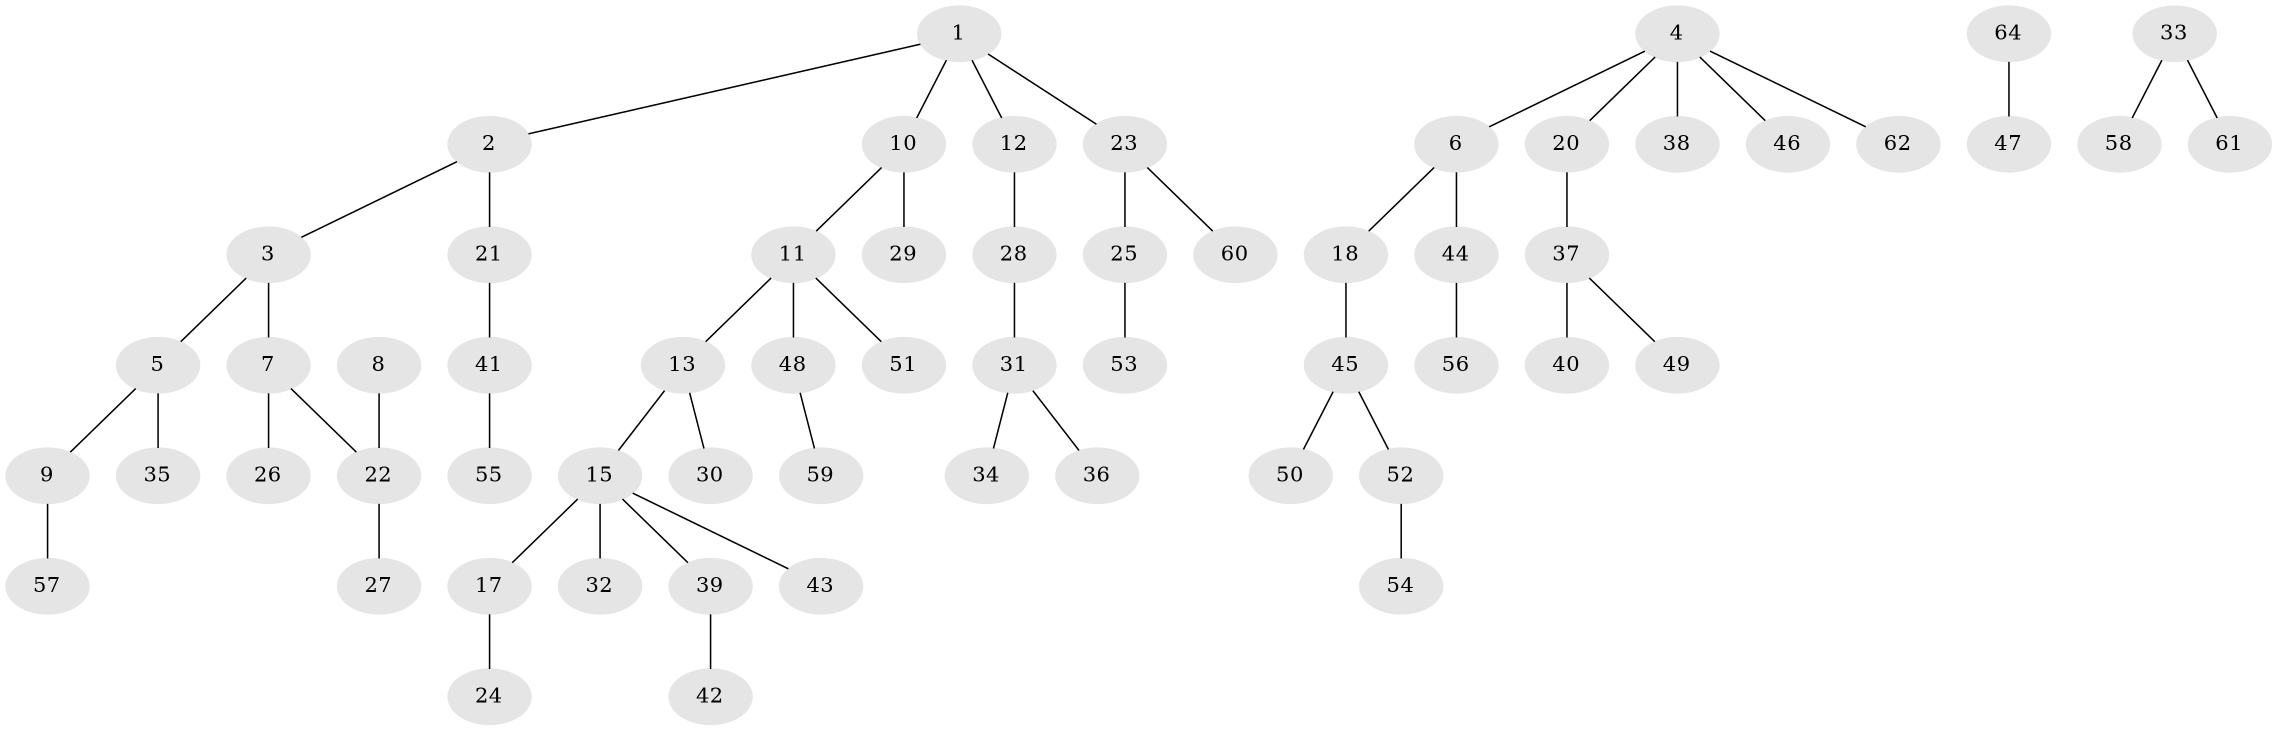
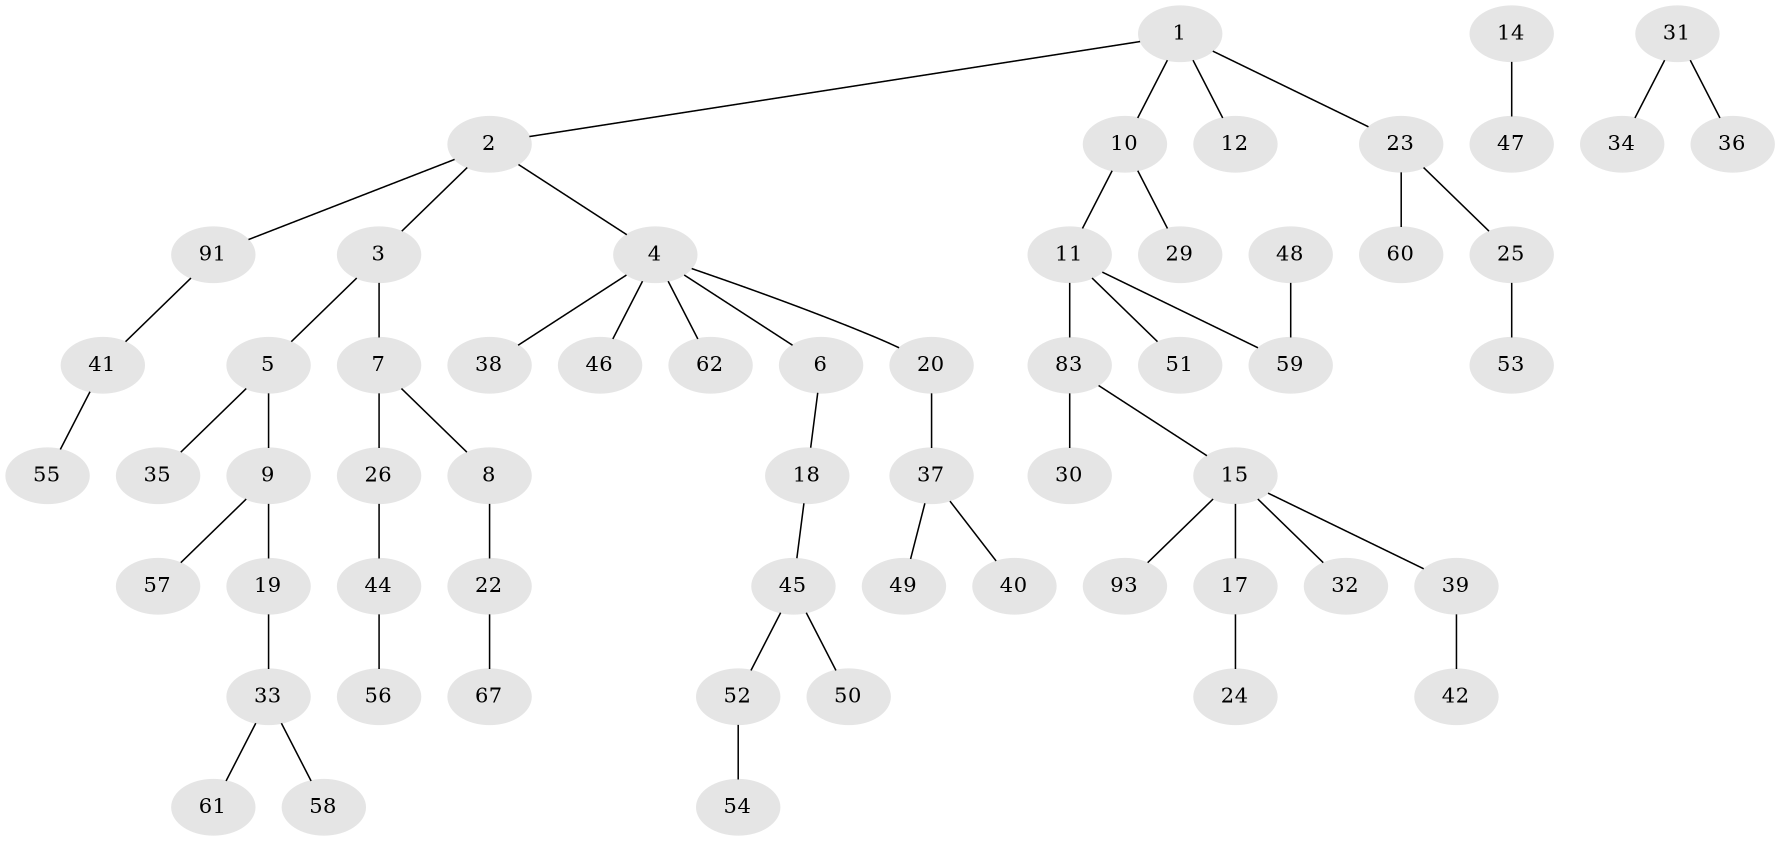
node "64": label "64" -> "14"
edge "2" -- "4": added
edge "6" -- "44": now "26" -- "44"
node "21": label "21" -> "91"
node "28": removed
edge "11" -- "48": now "11" -- "59"
node "13": label "13" -> "83"
edge "7" -- "22": now "7" -- "8"
node "19": added
node "27": label "27" -> "67"
node "43": label "43" -> "93"
